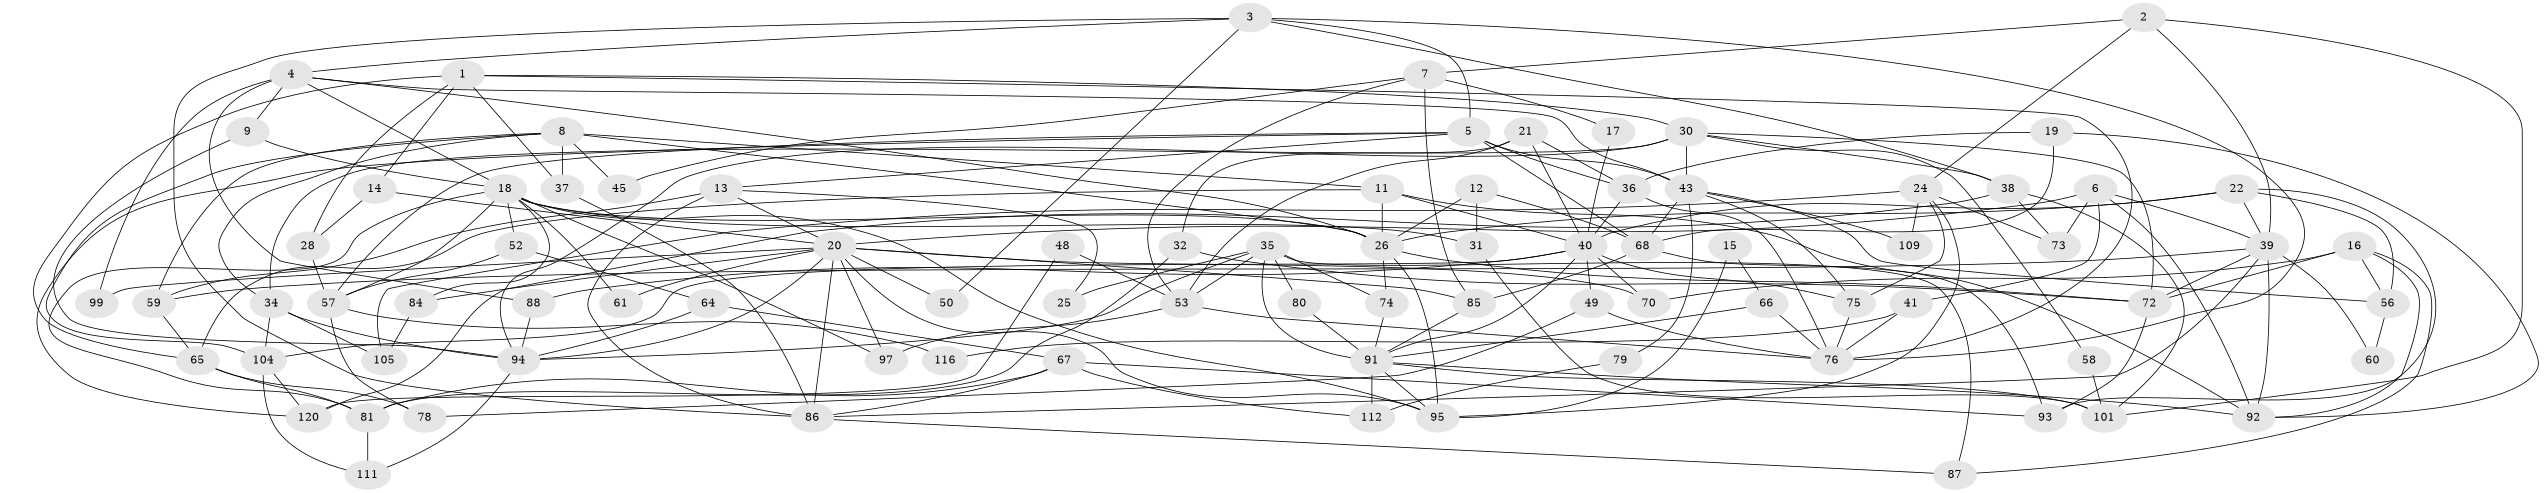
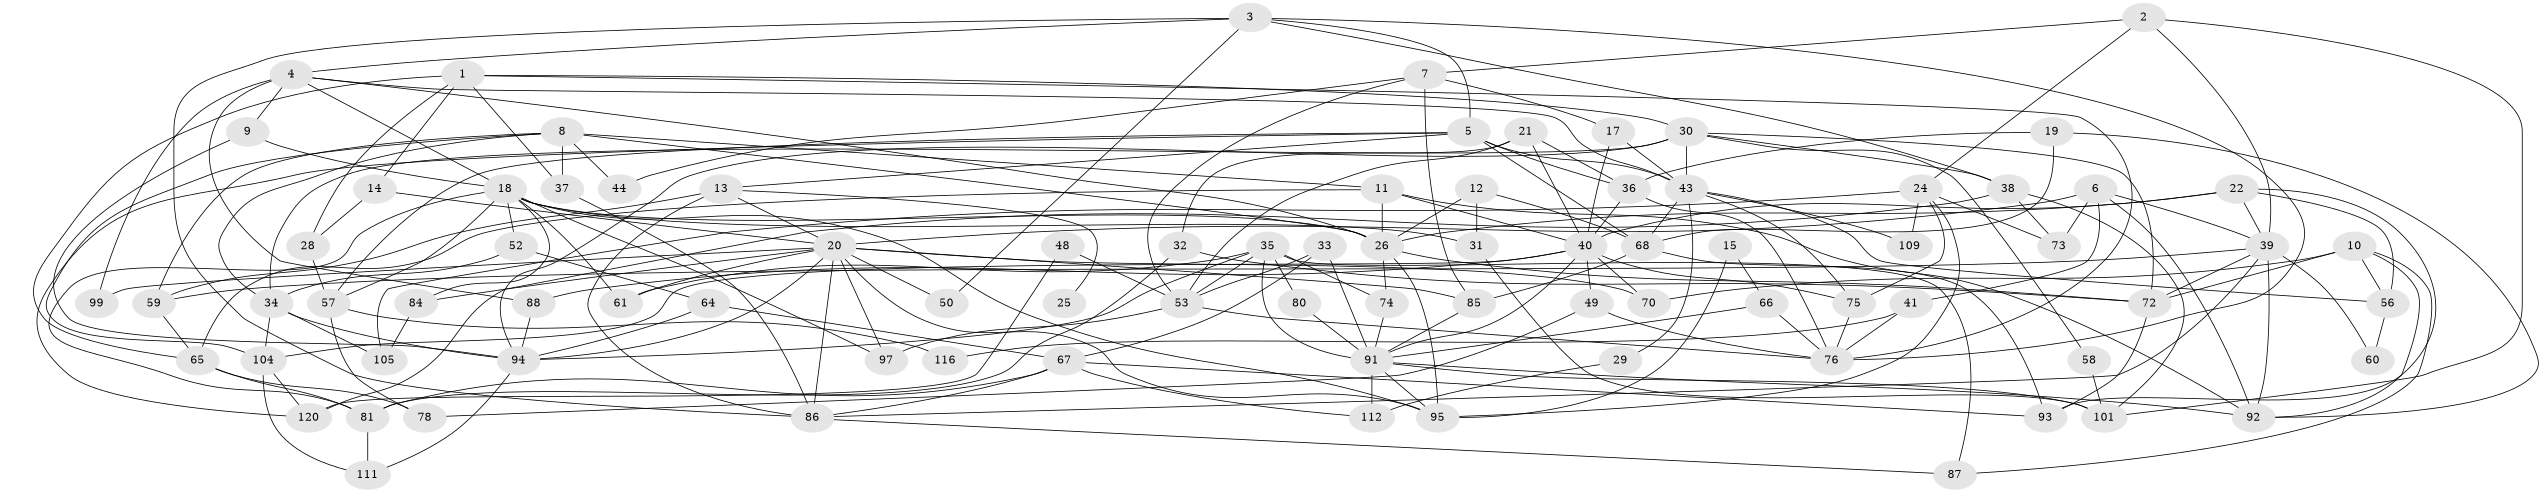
edge "17" -- "43": added
node "45": label "45" -> "44"
node "33": added
node "16": label "16" -> "10"
edge "52" -- "57": now "52" -- "34"
edge "35" -- "25": now "35" -- "61"
node "79": label "79" -> "29"
